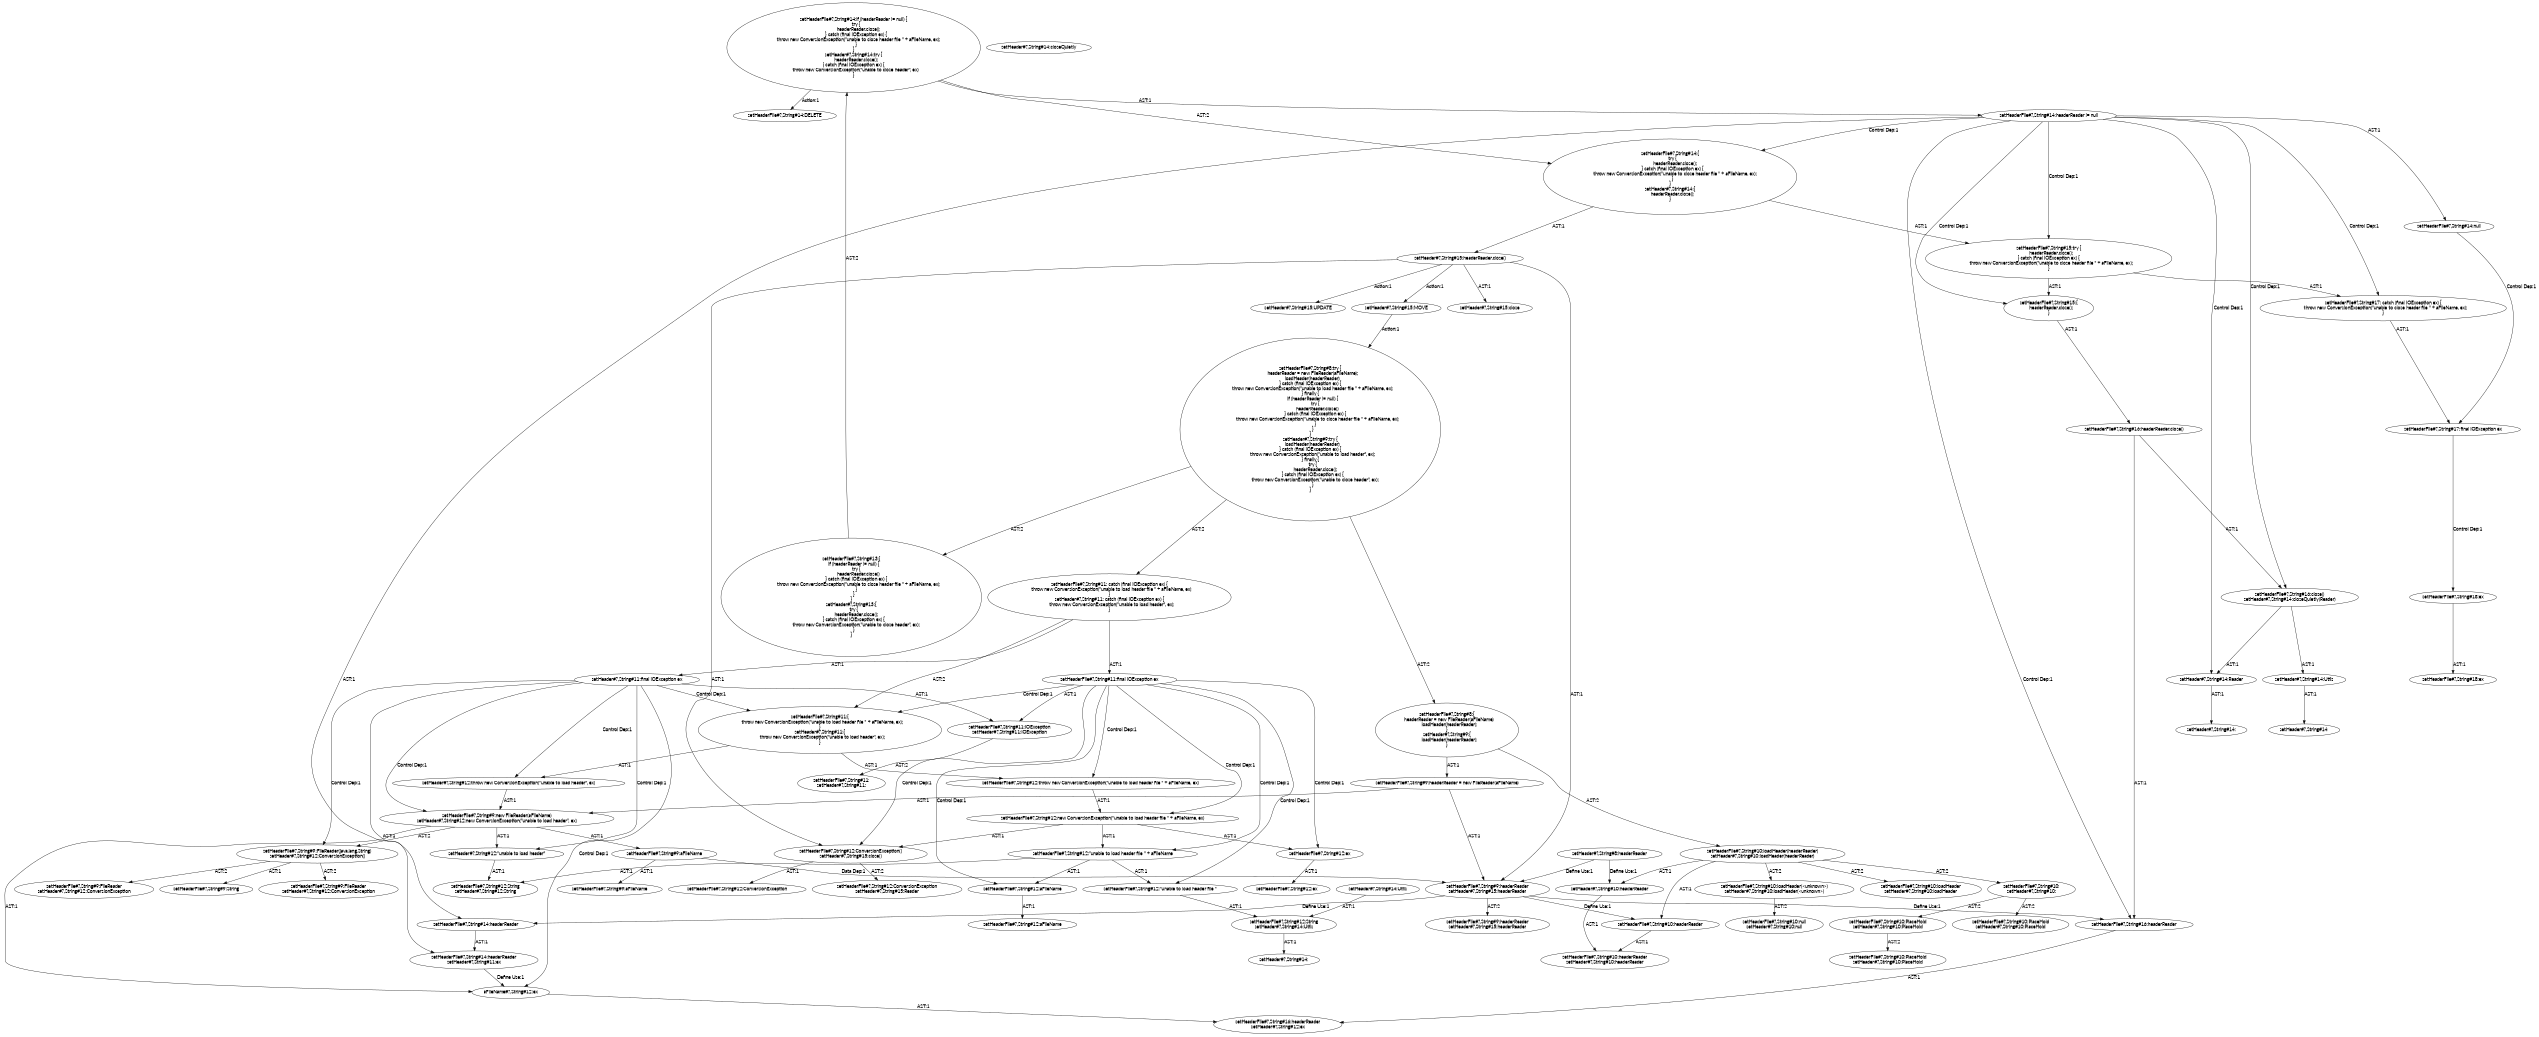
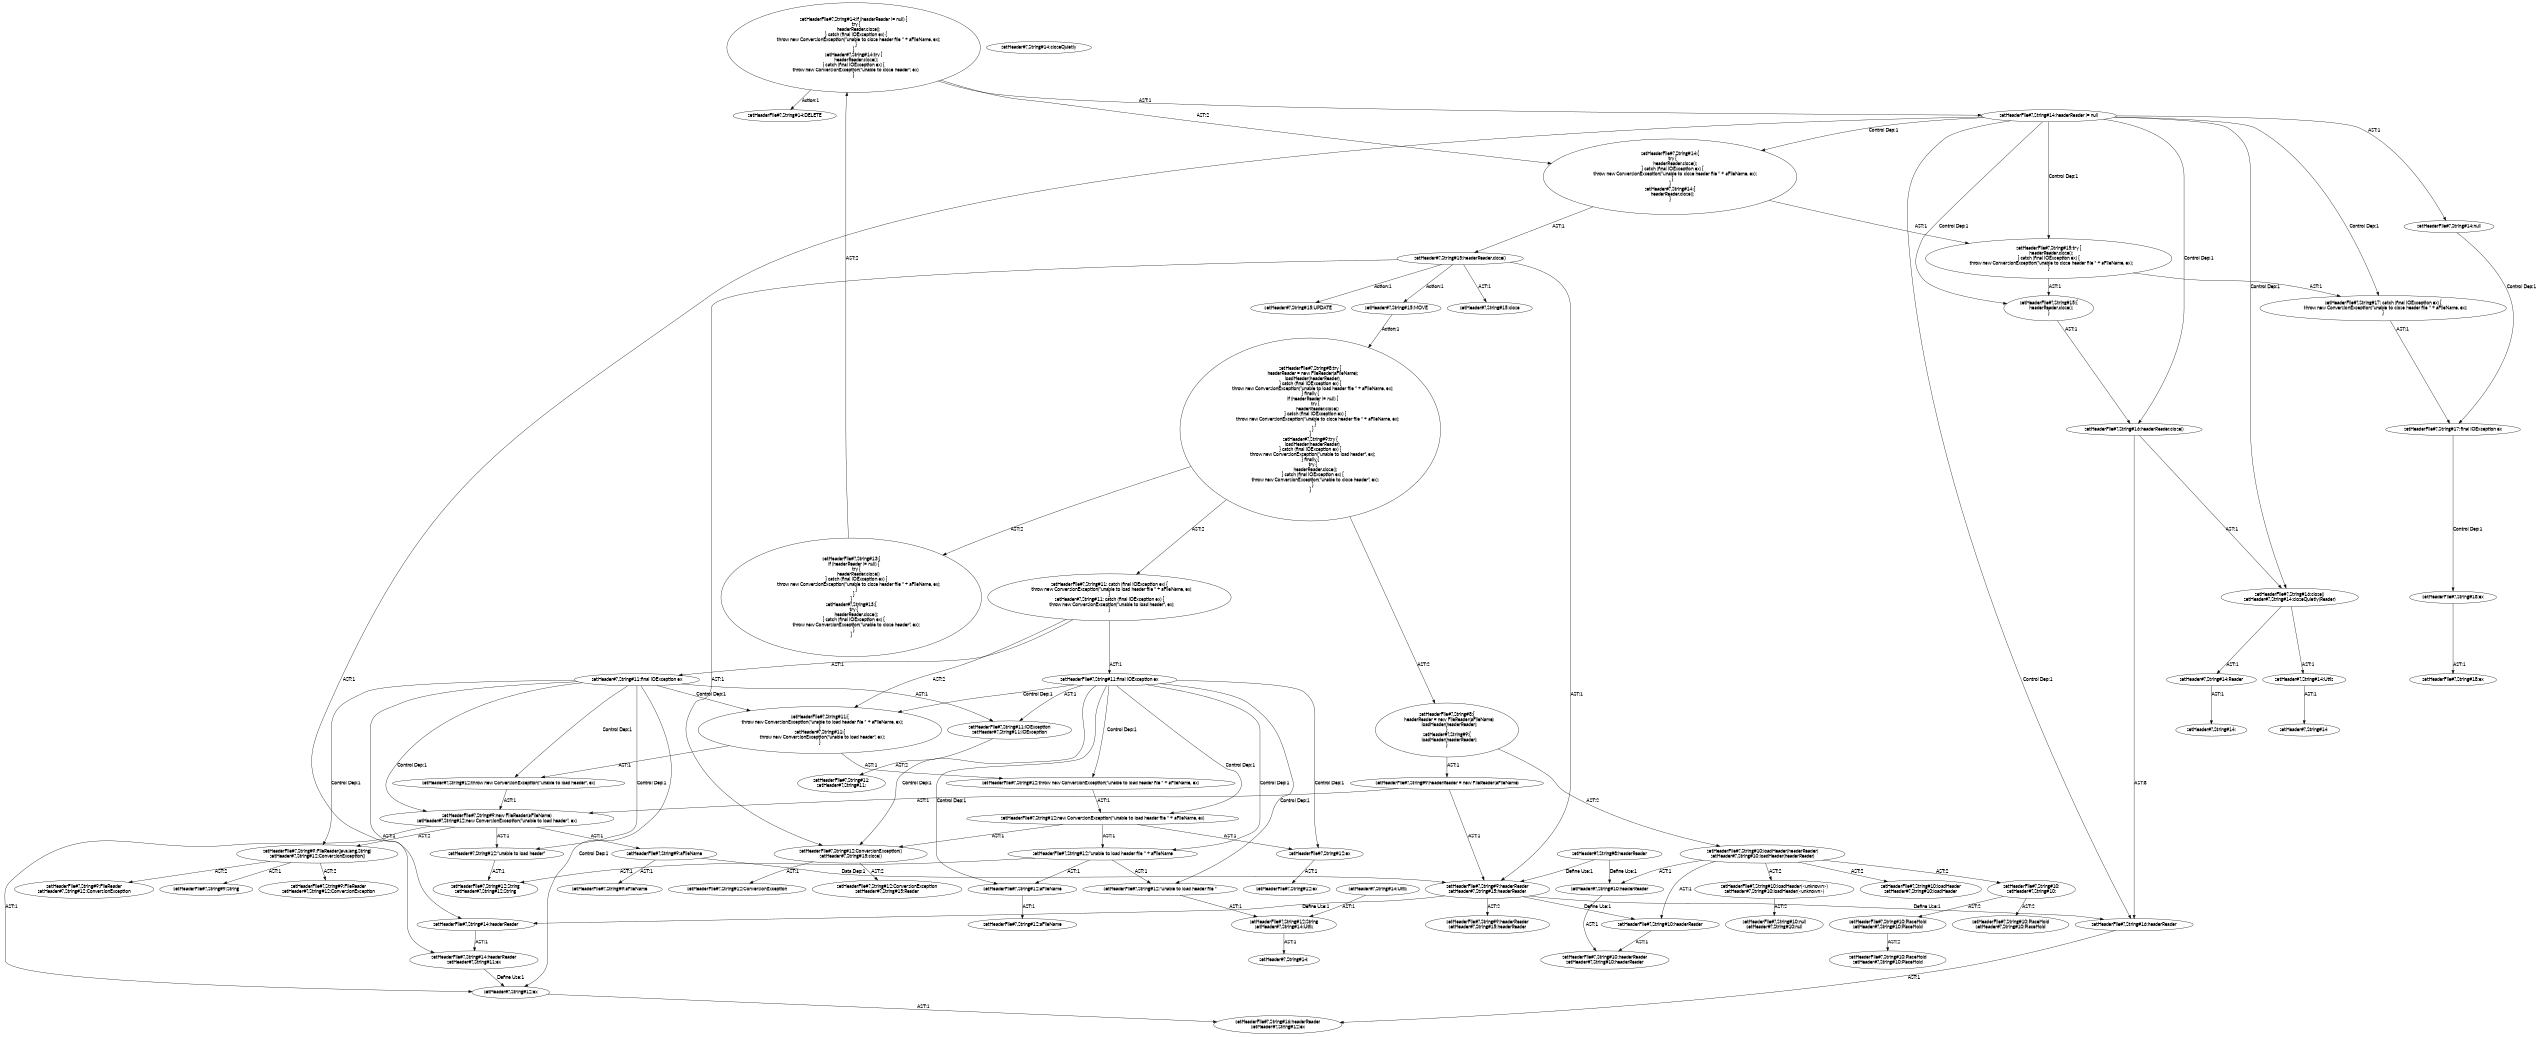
edge "setHeaderFile#?,String#14:headerReader != null" -> "setHeader#?,String#14:Reader": now "setHeaderFile#?,String#14:headerReader != null" -> "setHeaderFile#?,String#16:headerReader.close()"
edge "setHeaderFile#?,String#16:headerReader.close()" -> "setHeaderFile#?,String#16:headerReader": label "AST:1" -> "AST:8"
node "aFileName#?,String#12:ex": label "aFileName#?,String#12:ex" -> "setHeader#?,String#12:ex"
